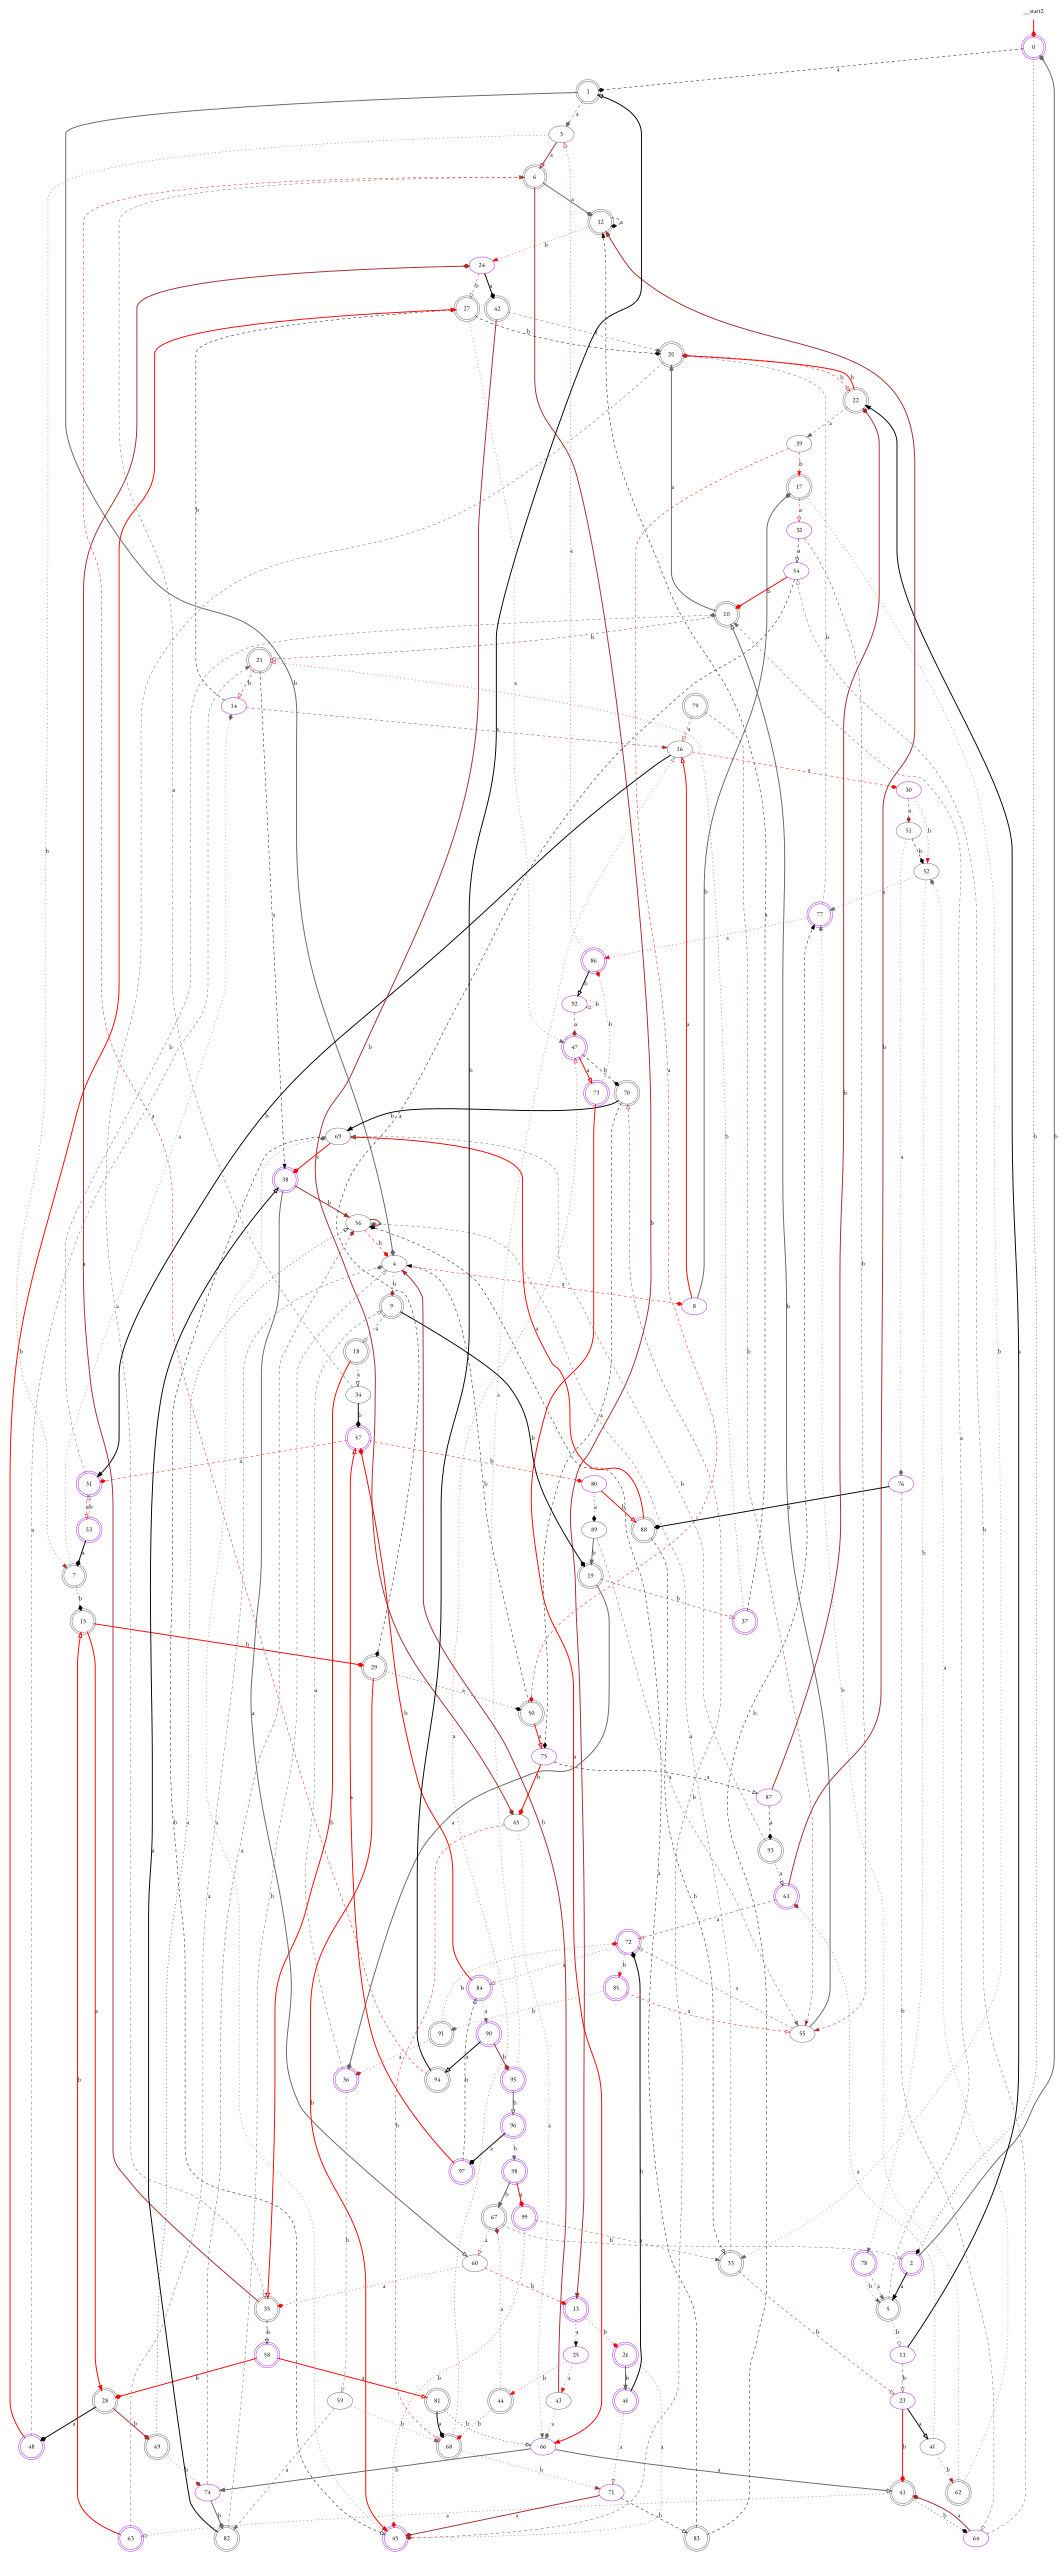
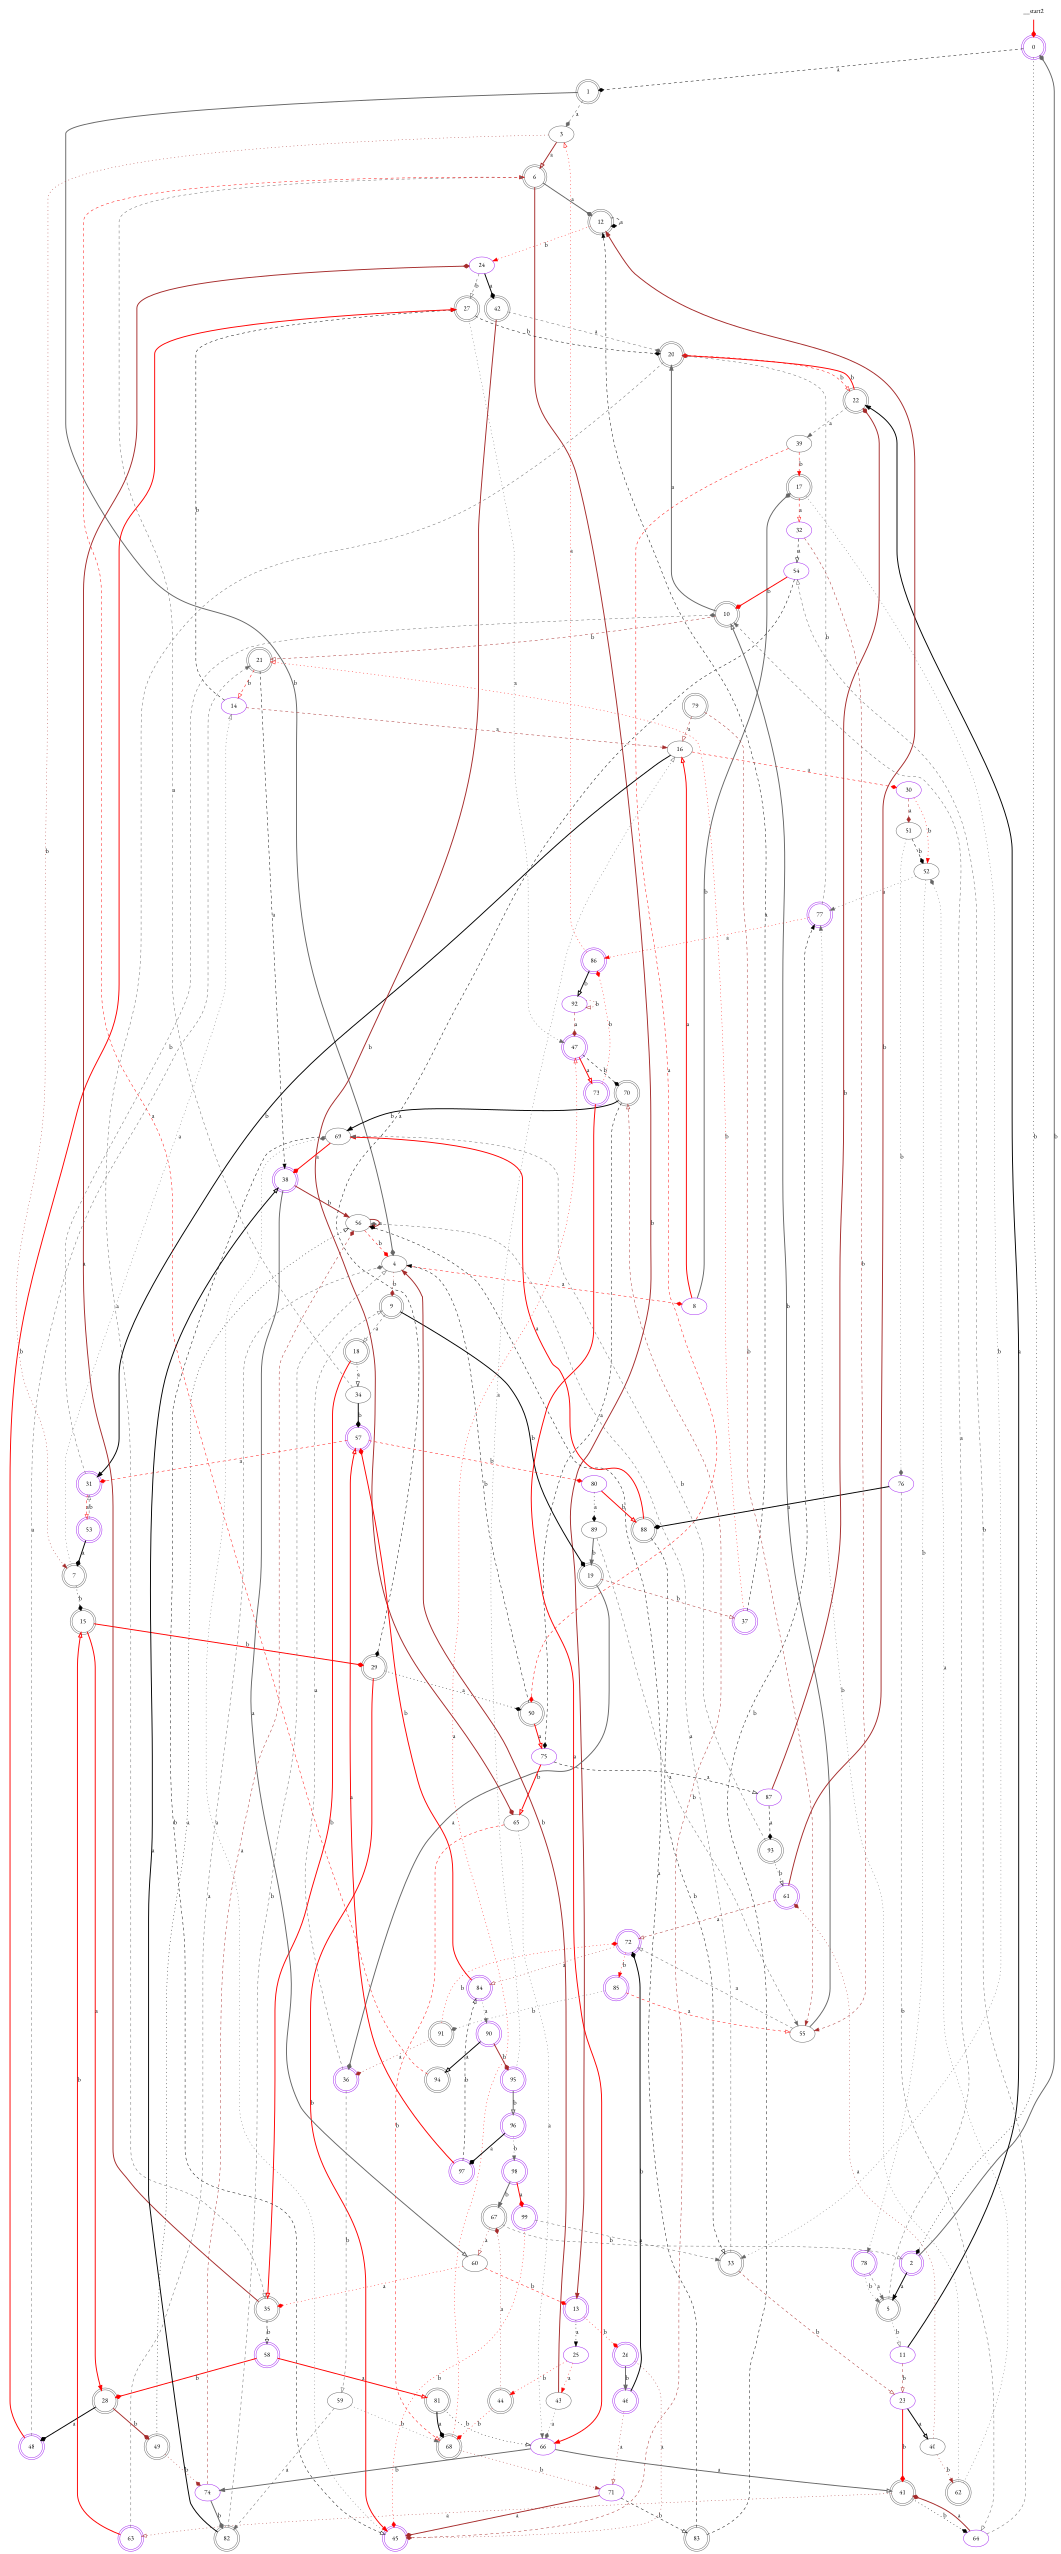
edge "94" -> "1": removed, label "b"
edge "7" -> "14": arrowhead diamond -> onormal
edge "51" -> "76": label "a" -> "b"
edge "75" -> "65": arrowhead diamond -> onormal
edge "93" -> "61": label "a" -> "b"
